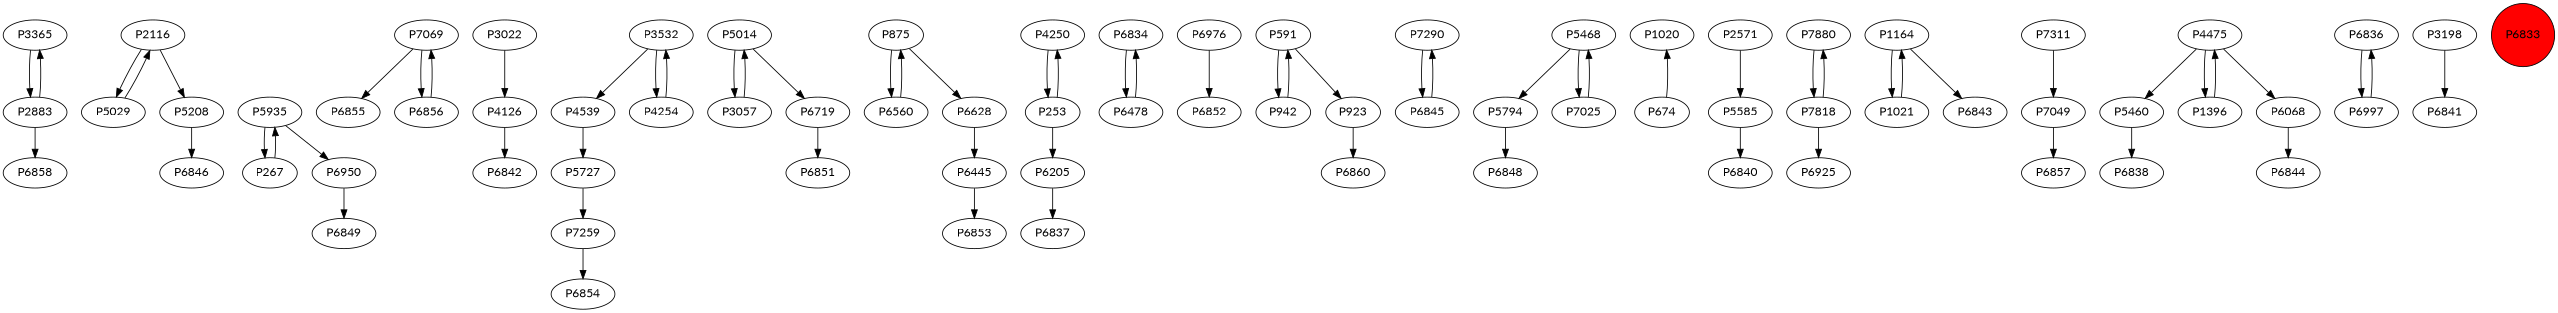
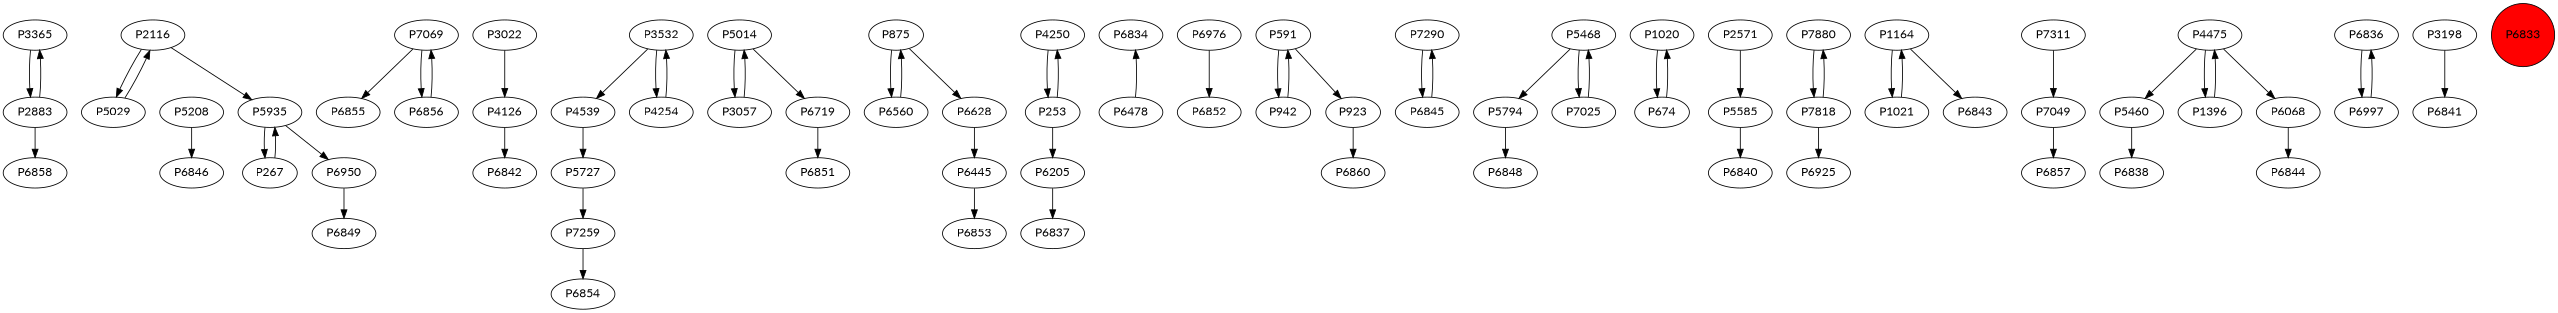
edge "P6834" -> "P6478": removed
edge "P1020" -> "P674": added
edge "P2116" -> "P5208": now "P2116" -> "P5935"
